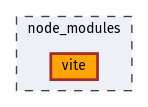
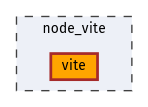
cluster "node_modules": label "node_modules" -> "node_vite"
